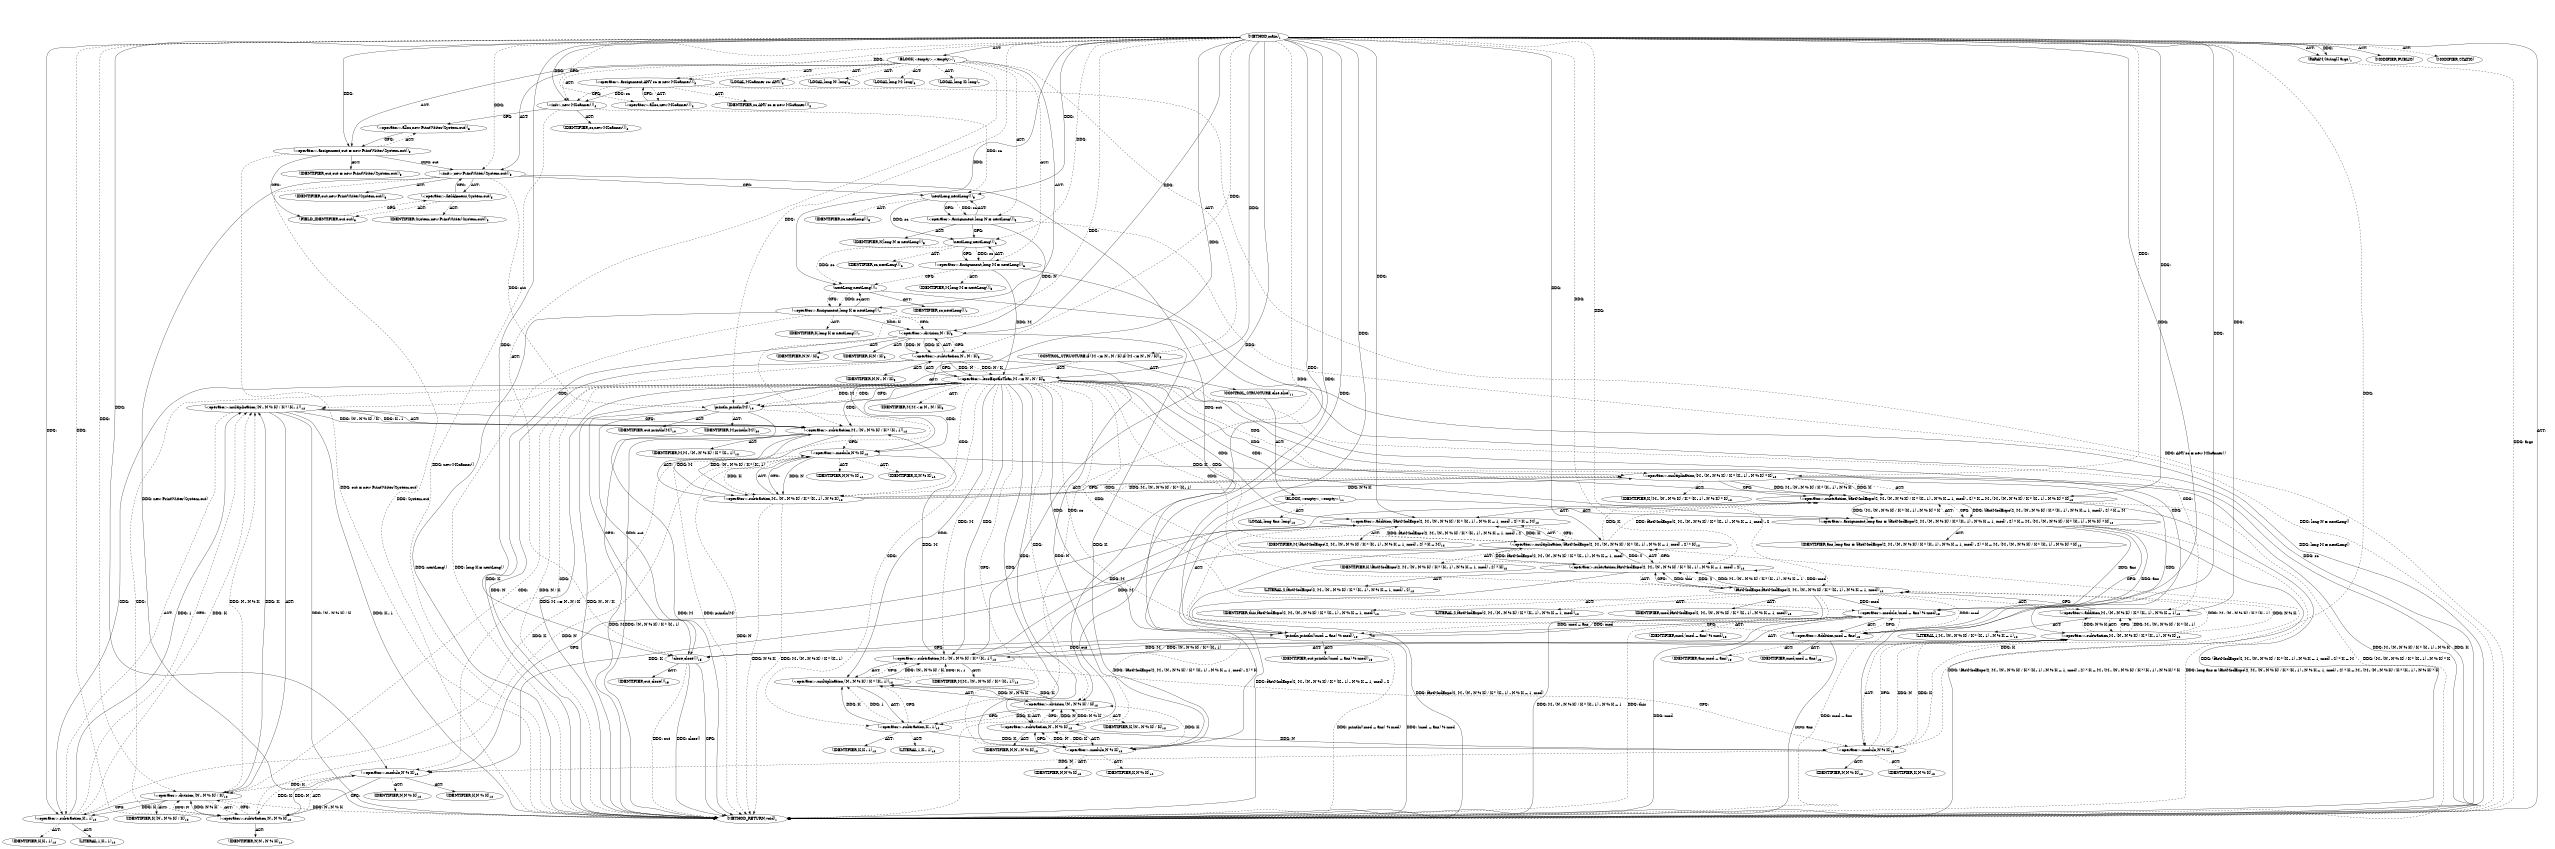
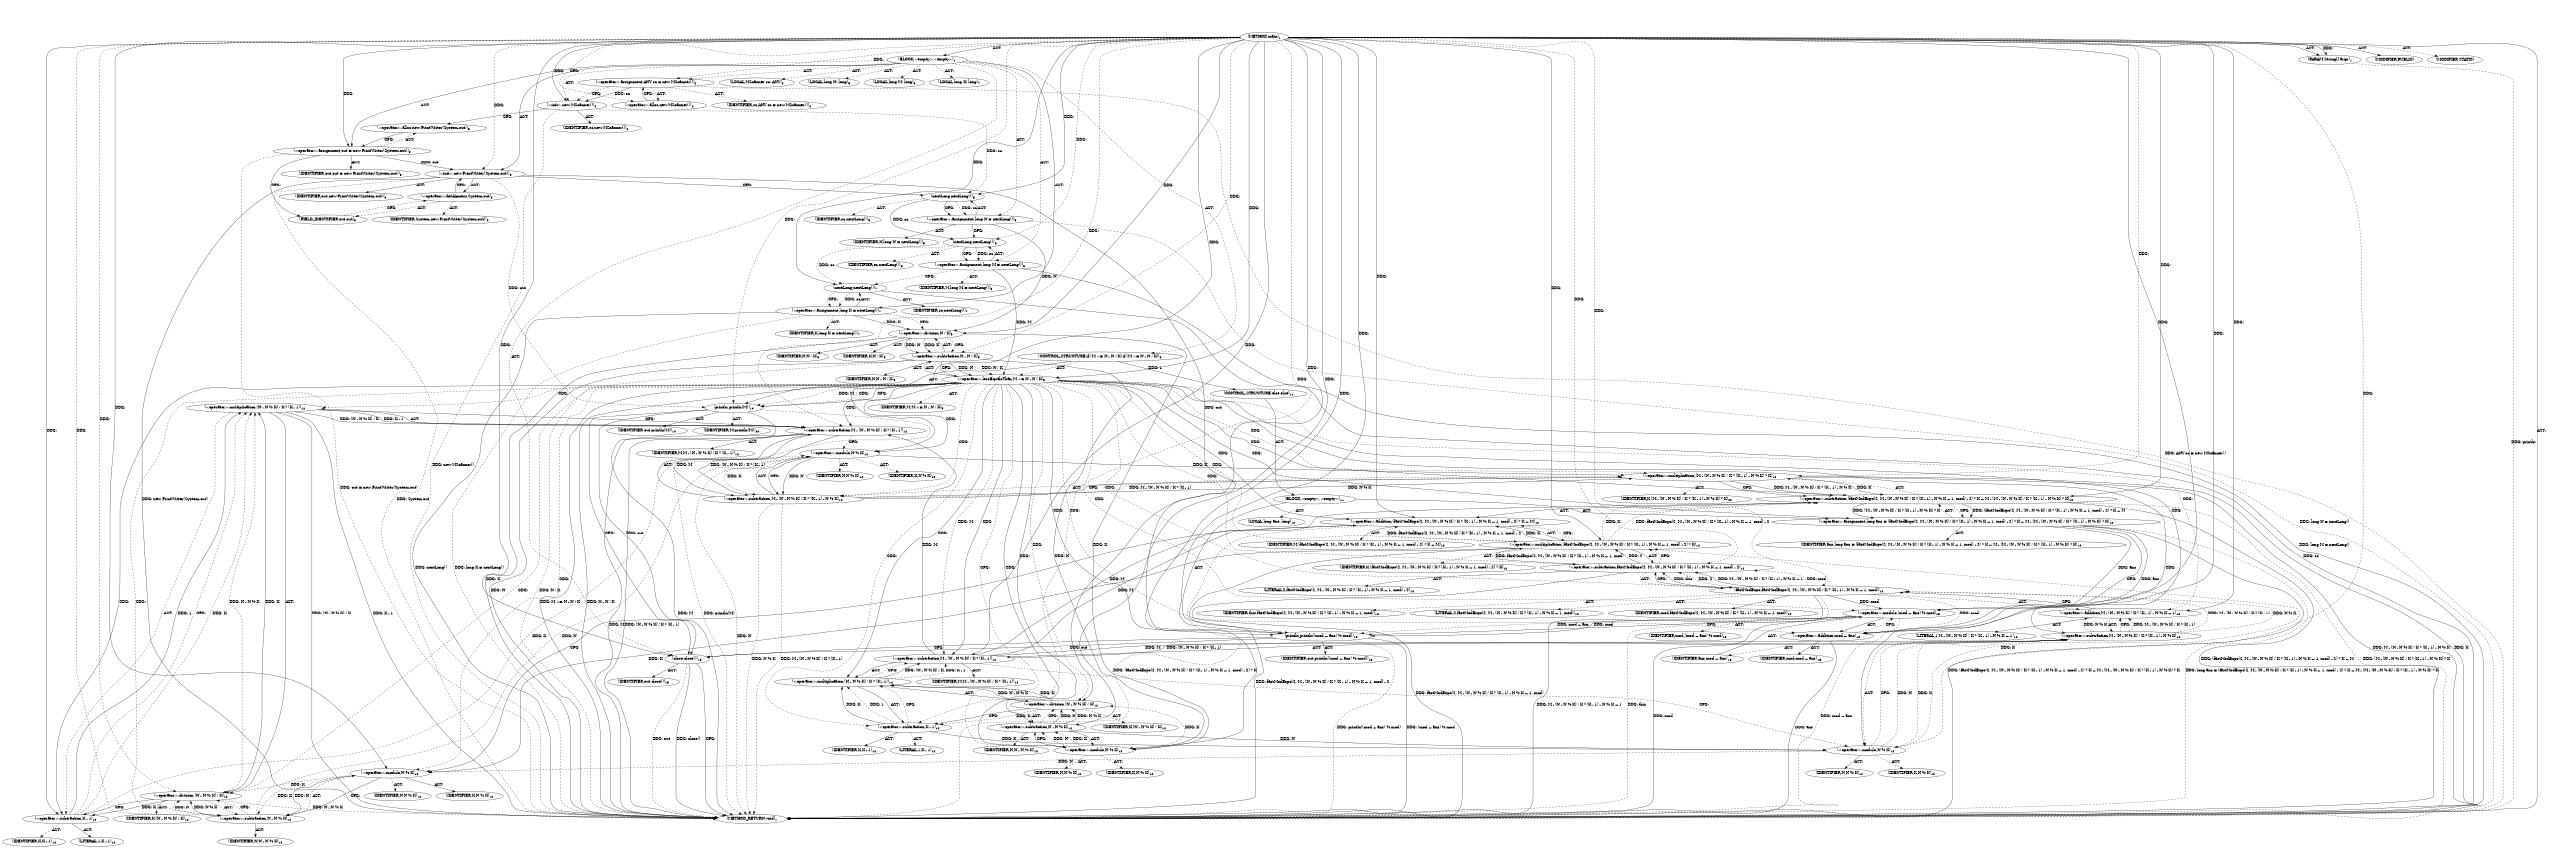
edge "(CONTROL_STRUCTURE,if (M <= N - N / K),if (M <= N - N / K))" -> "(CONTROL_STRUCTURE,else,else)": label "AST: " -> "DDG: 1"
edge "(PARAM,String[] args)" -> "(METHOD_RETURN,void)": label "DDG: args" -> "DDG: println"
node "(IDENTIFIER,K,(M - (N - N % K) / K * (K - 1) - N % K) * K)": text "12" -> "42"
edge "(<operator>.lessEqualsThan,M <= N - N / K)" -> "(<operator>.addition,mod + ans)": label "DDG: sc" -> "CDG: "
